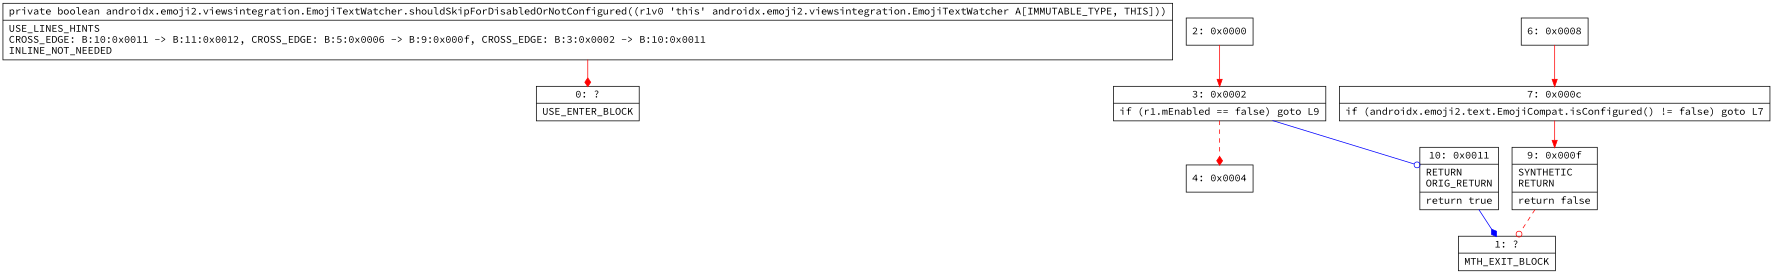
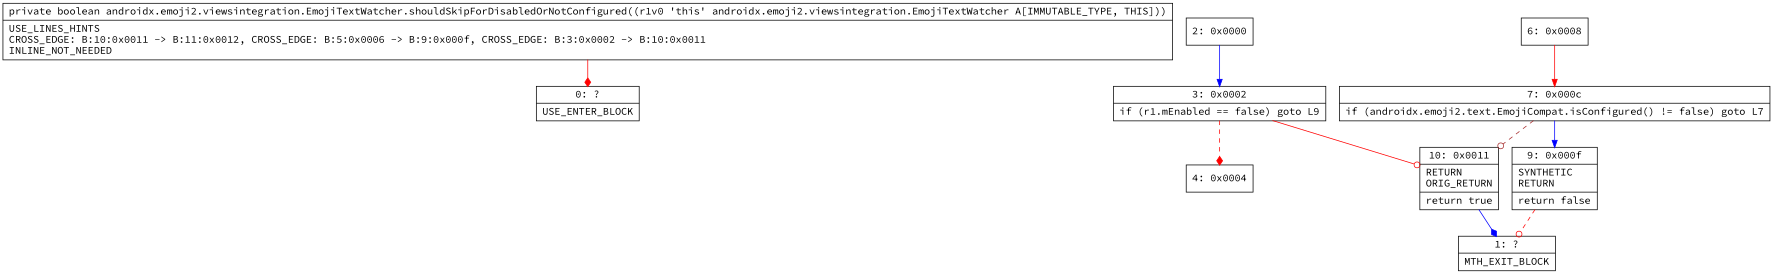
edge "2: 0x0000" -> "3: 0x0002": color red -> blue
edge "7: 0x000c" -> "9: 0x000f": color red -> blue
edge "7: 0x000c" -> "10: 0x0011": added
edge "3: 0x0002" -> "10: 0x0011": color blue -> red
